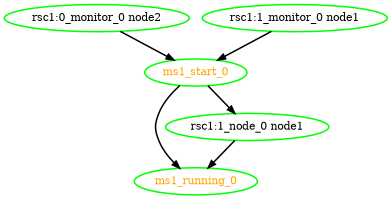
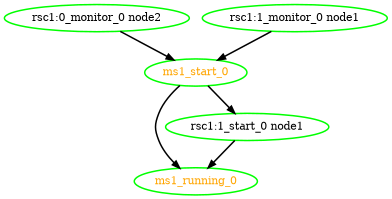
node "rsc1:1_node_0 node1": label "rsc1:1_node_0 node1" -> "rsc1:1_start_0 node1"
